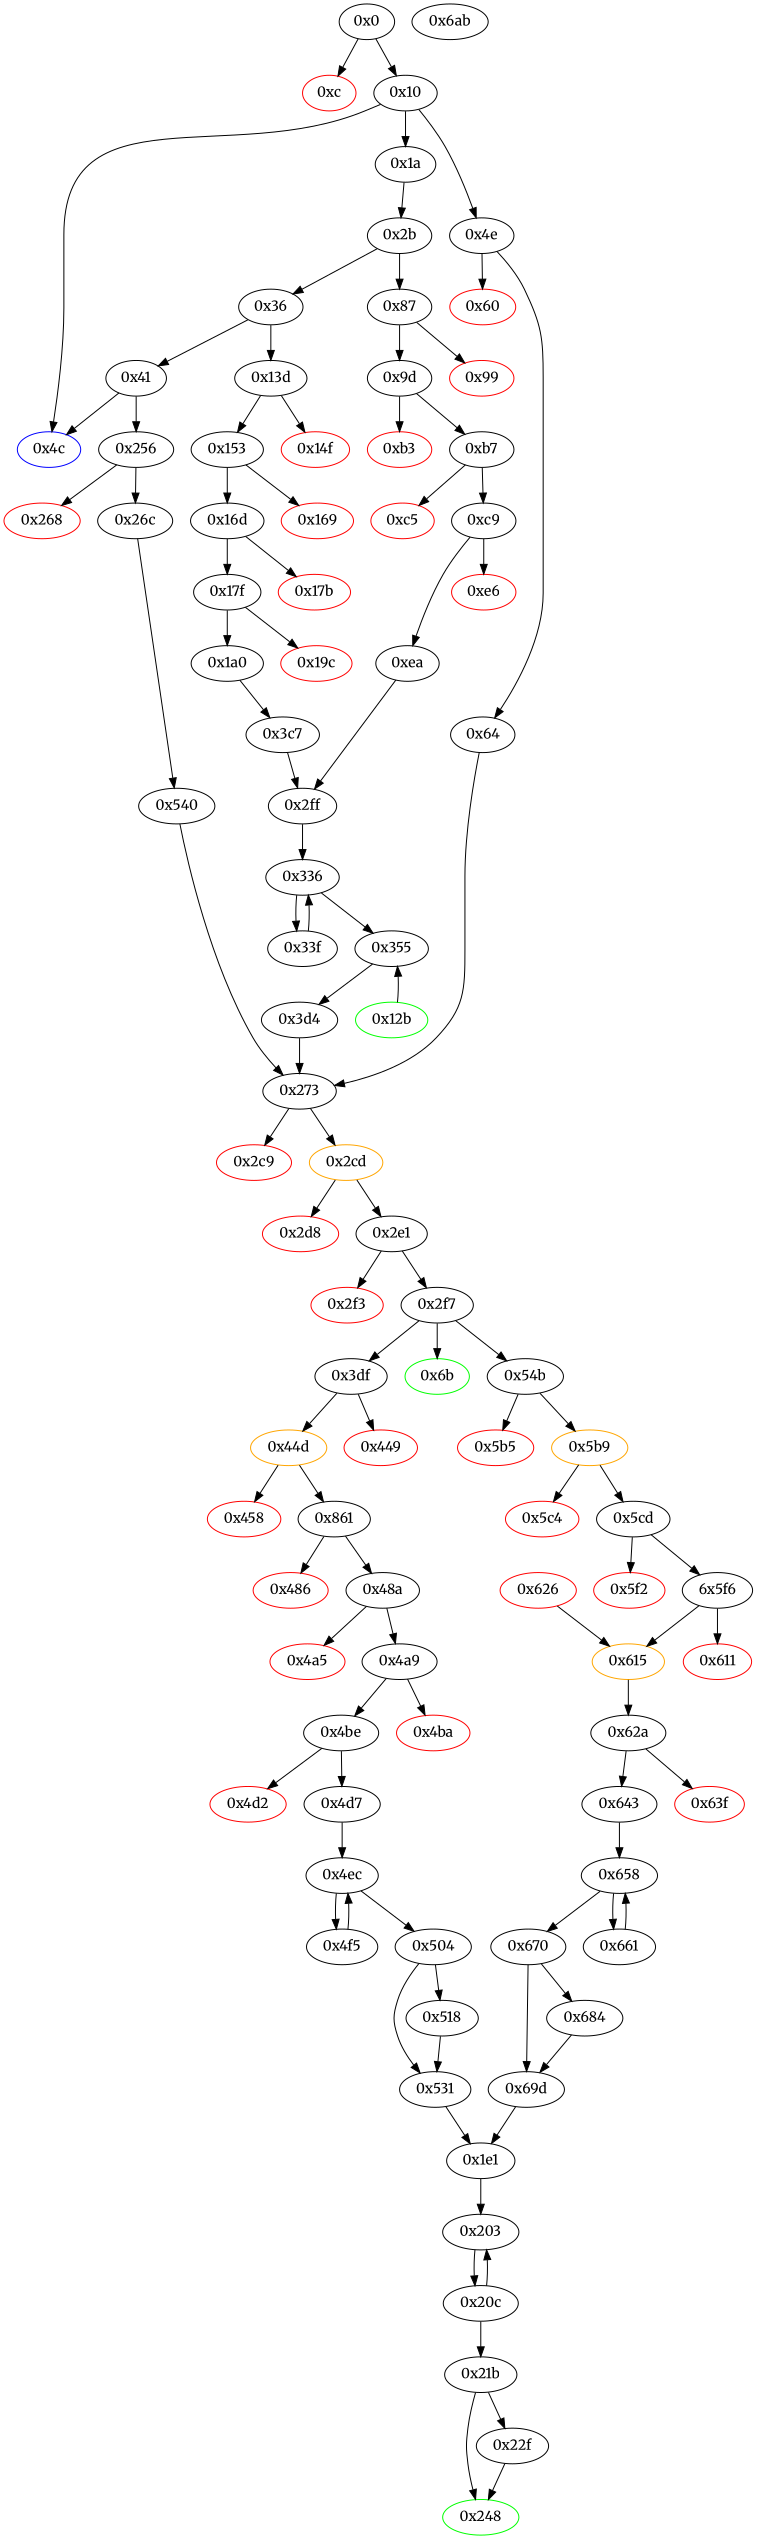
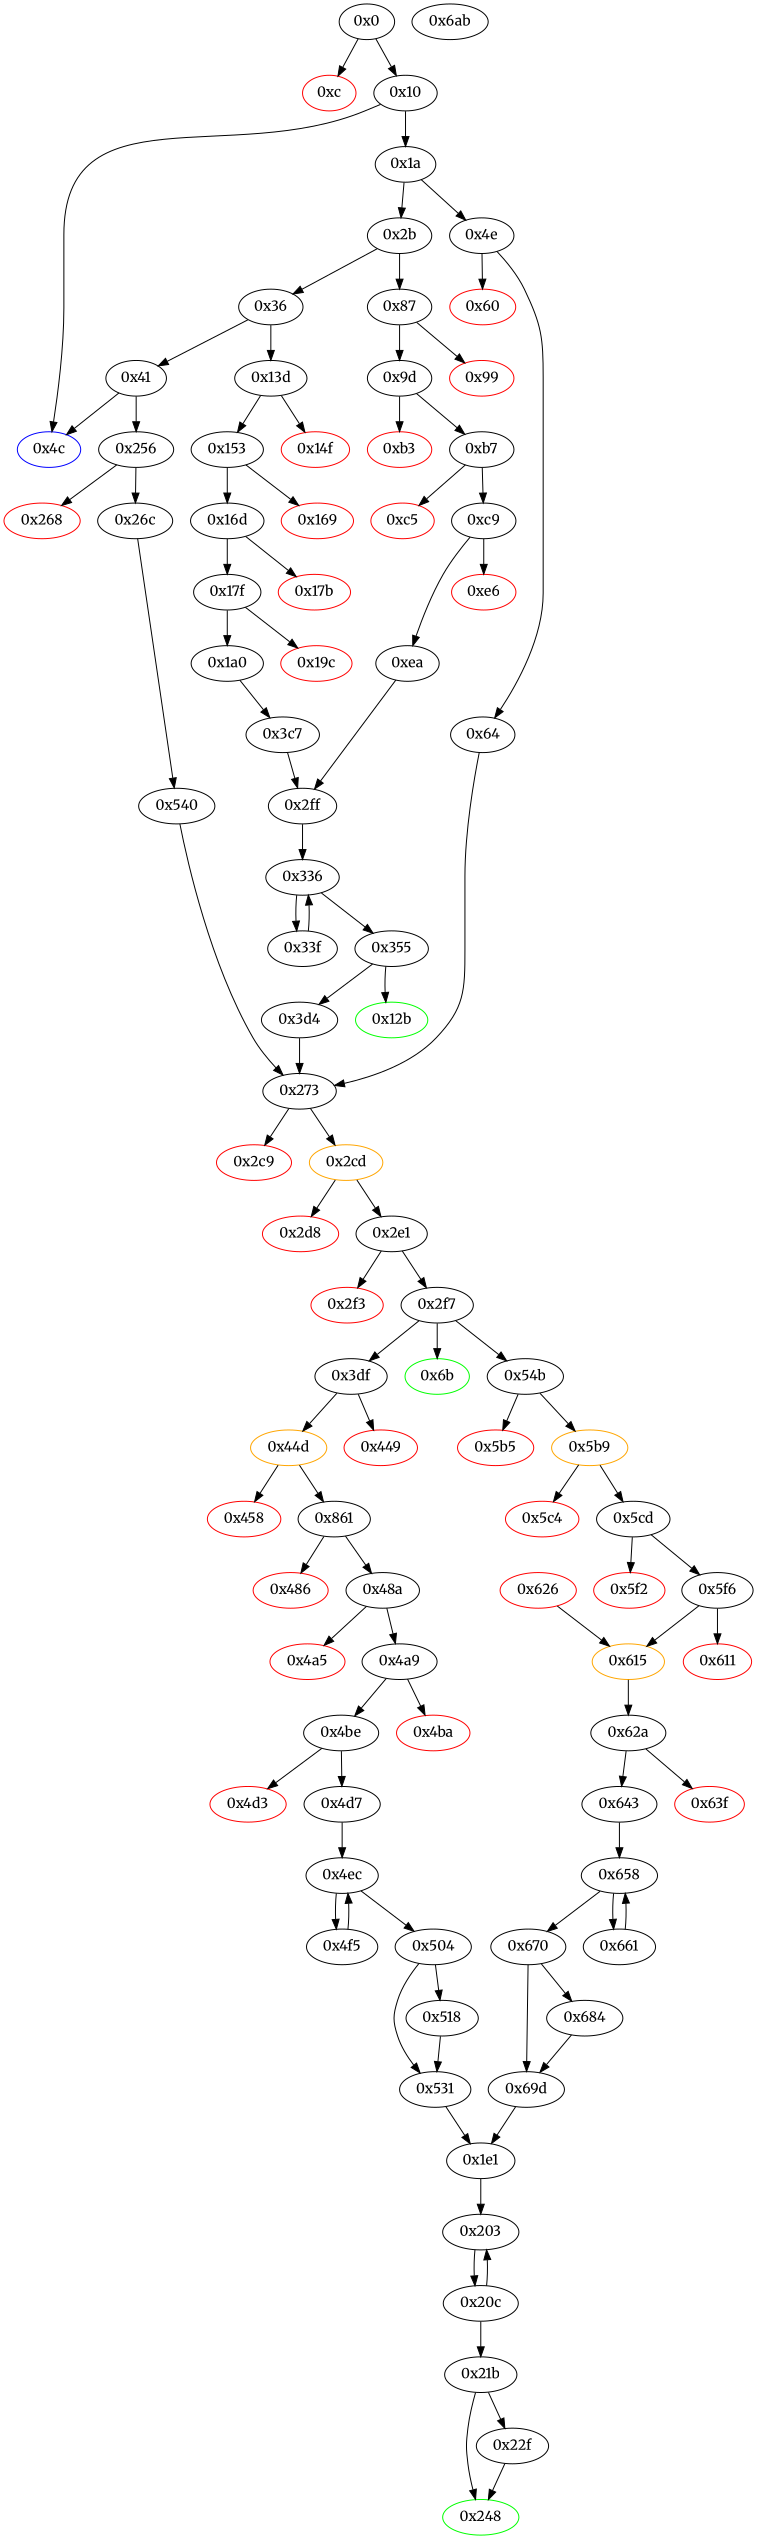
edge "0x10" -> "0x4e": now "0x1a" -> "0x4e"
edge "0x12b" -> "0x355": reversed
node "6x5f6": label "6x5f6" -> "0x5f6"
node "0x4d2": label "0x4d2" -> "0x4d3"
